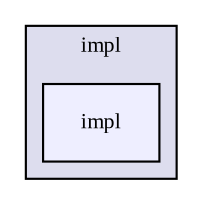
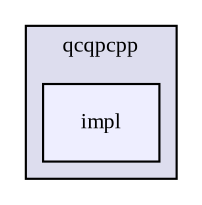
cluster "impl": label "impl" -> "qcqpcpp"
